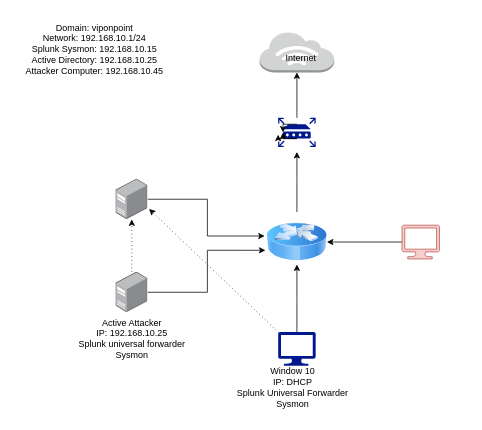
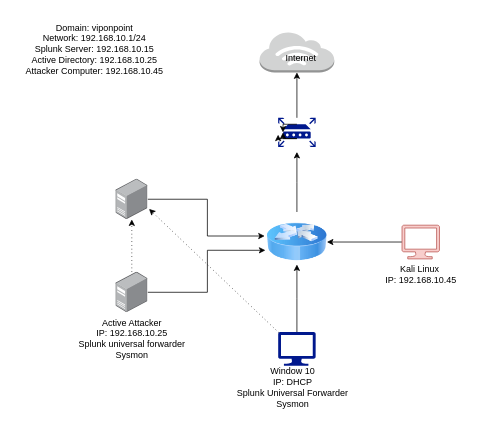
node "Domain: viponpoint Network: 192.168.10.1/24 Splunk Sysmon: 192.168.10.15 Active Directory: 192.168.10.25 Attacker Computer: 192.168.10.45": label "Domain: viponpoint Network: 192.168.10.1/24 Splunk Sysmon: 192.168.10.15 Active Directory: 192.168.10.25 Attacker Computer: 192.168.10.45" -> "Domain: viponpoint Network: 192.168.10.1/24 Splunk Server: 192.168.10.15 Active Directory: 192.168.10.25 Attacker Computer: 192.168.10.45"
node "Kali Linux IP: 192.168.10.45": added
